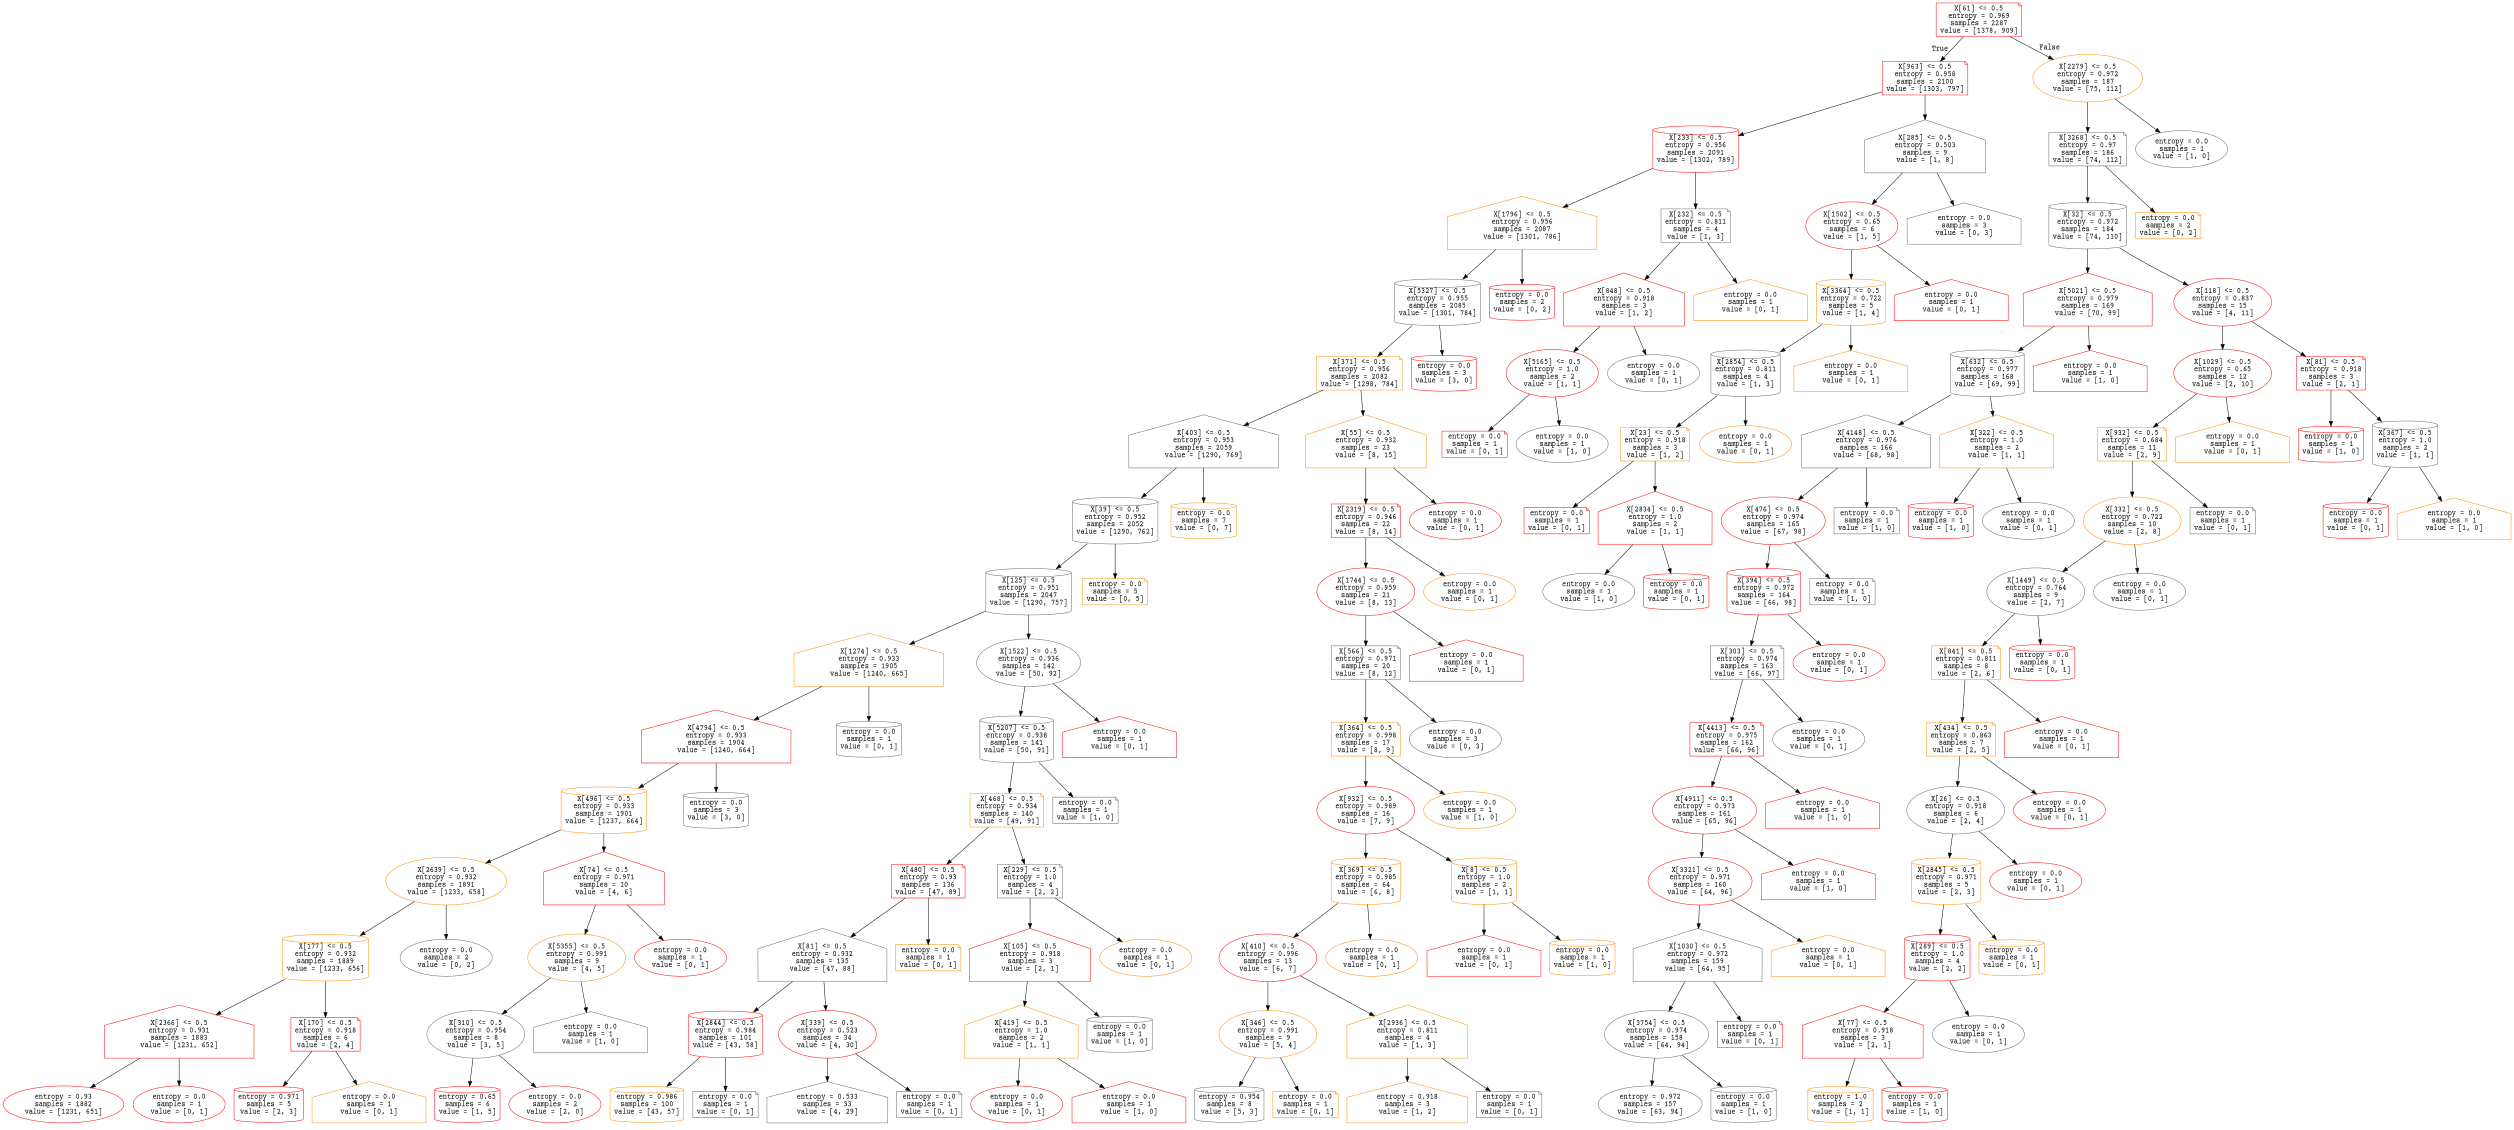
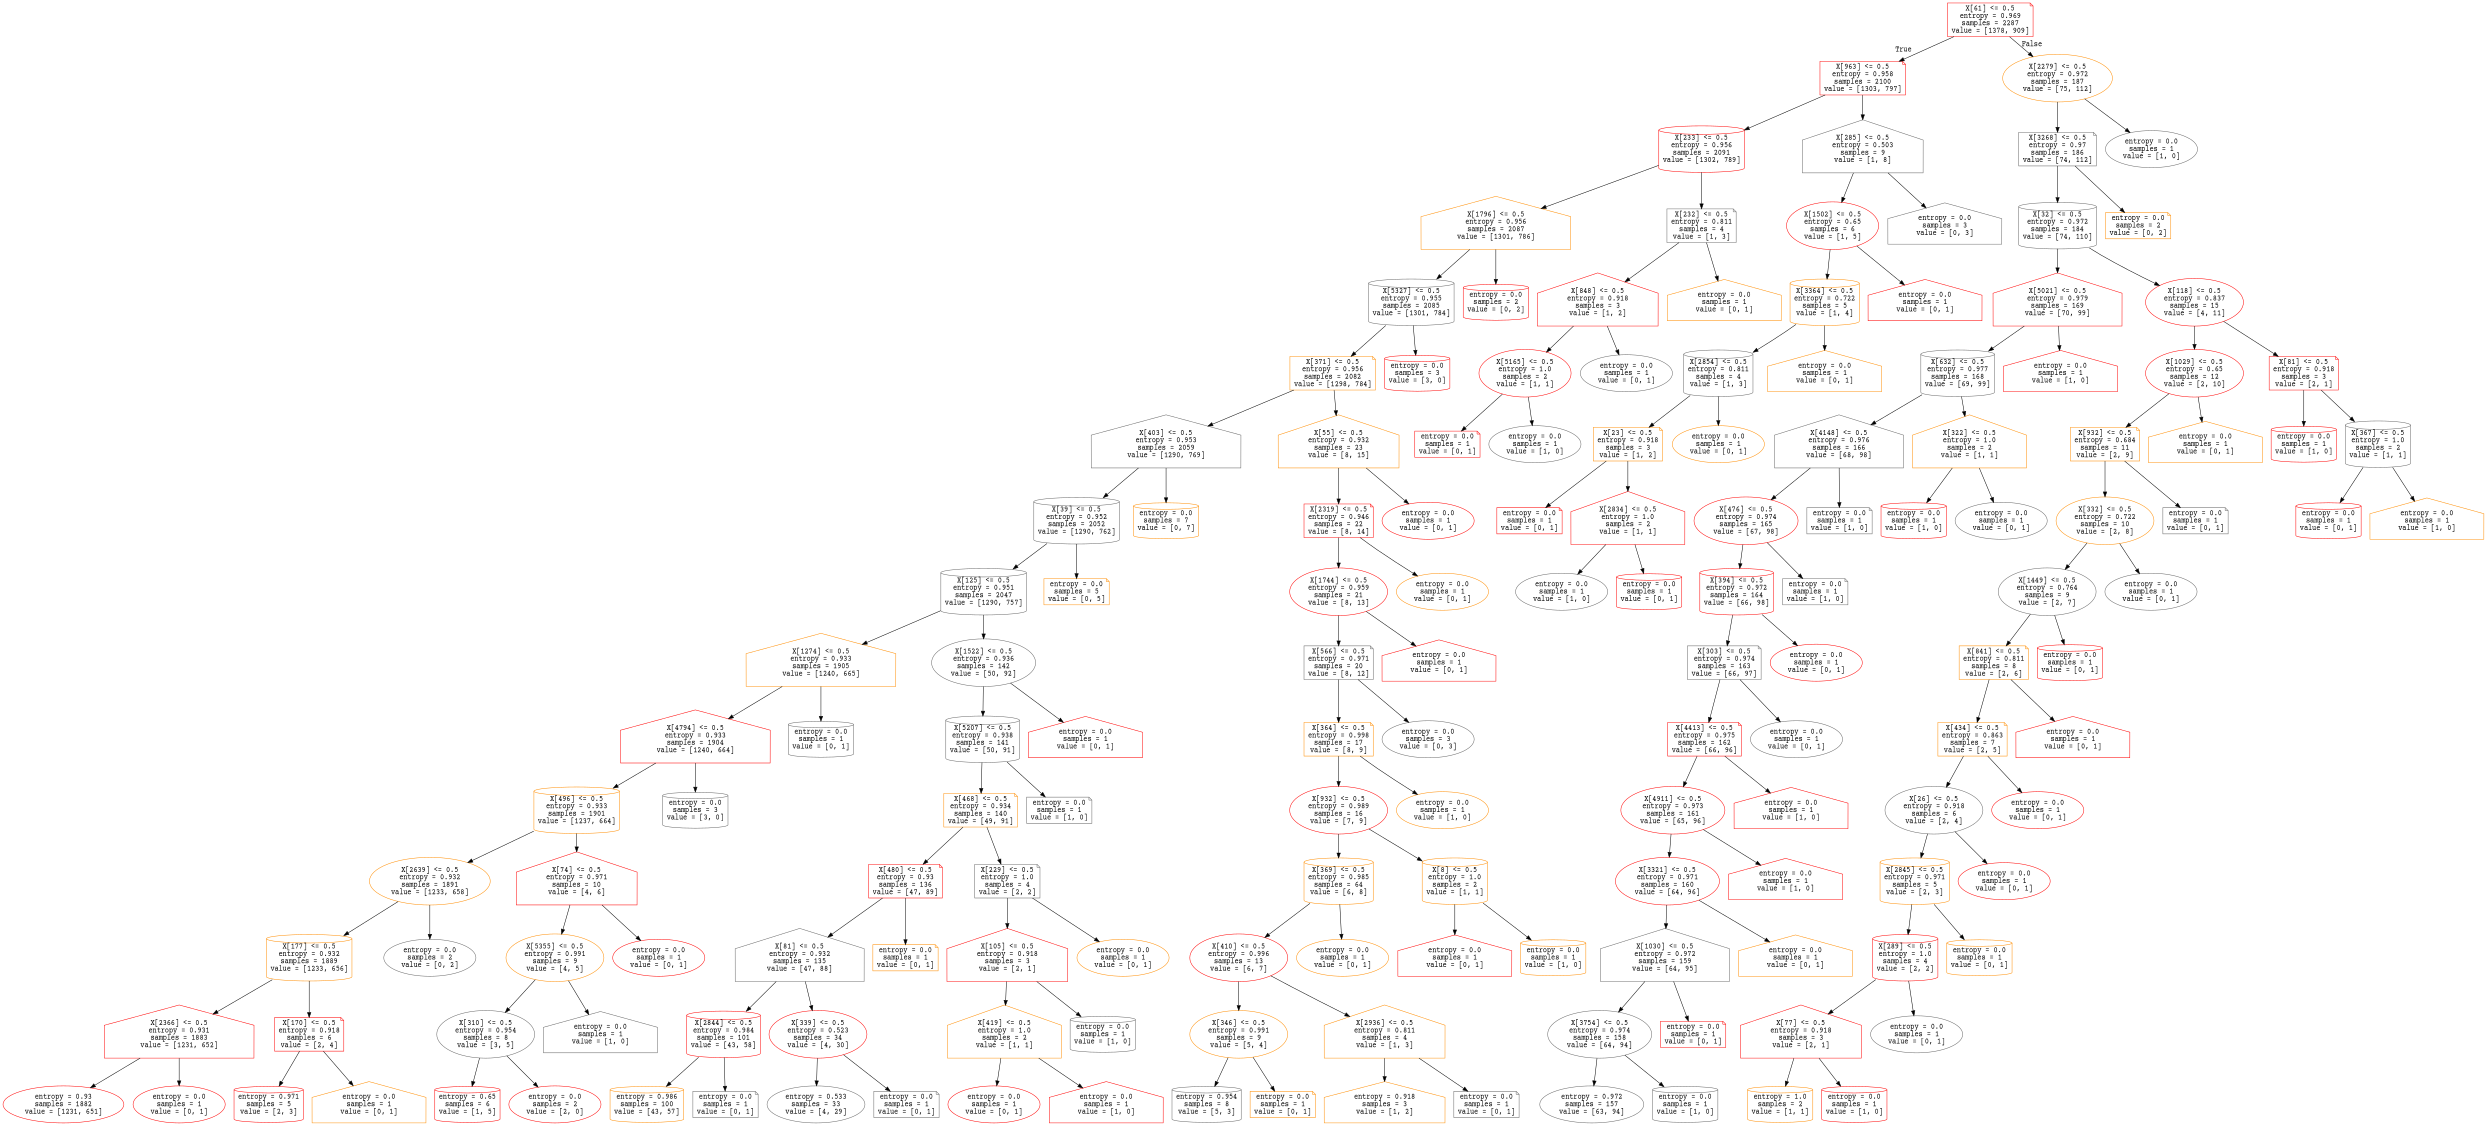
node "entropy = 0.533 samples = 33 value = [4, 29]": shape house -> ellipse
